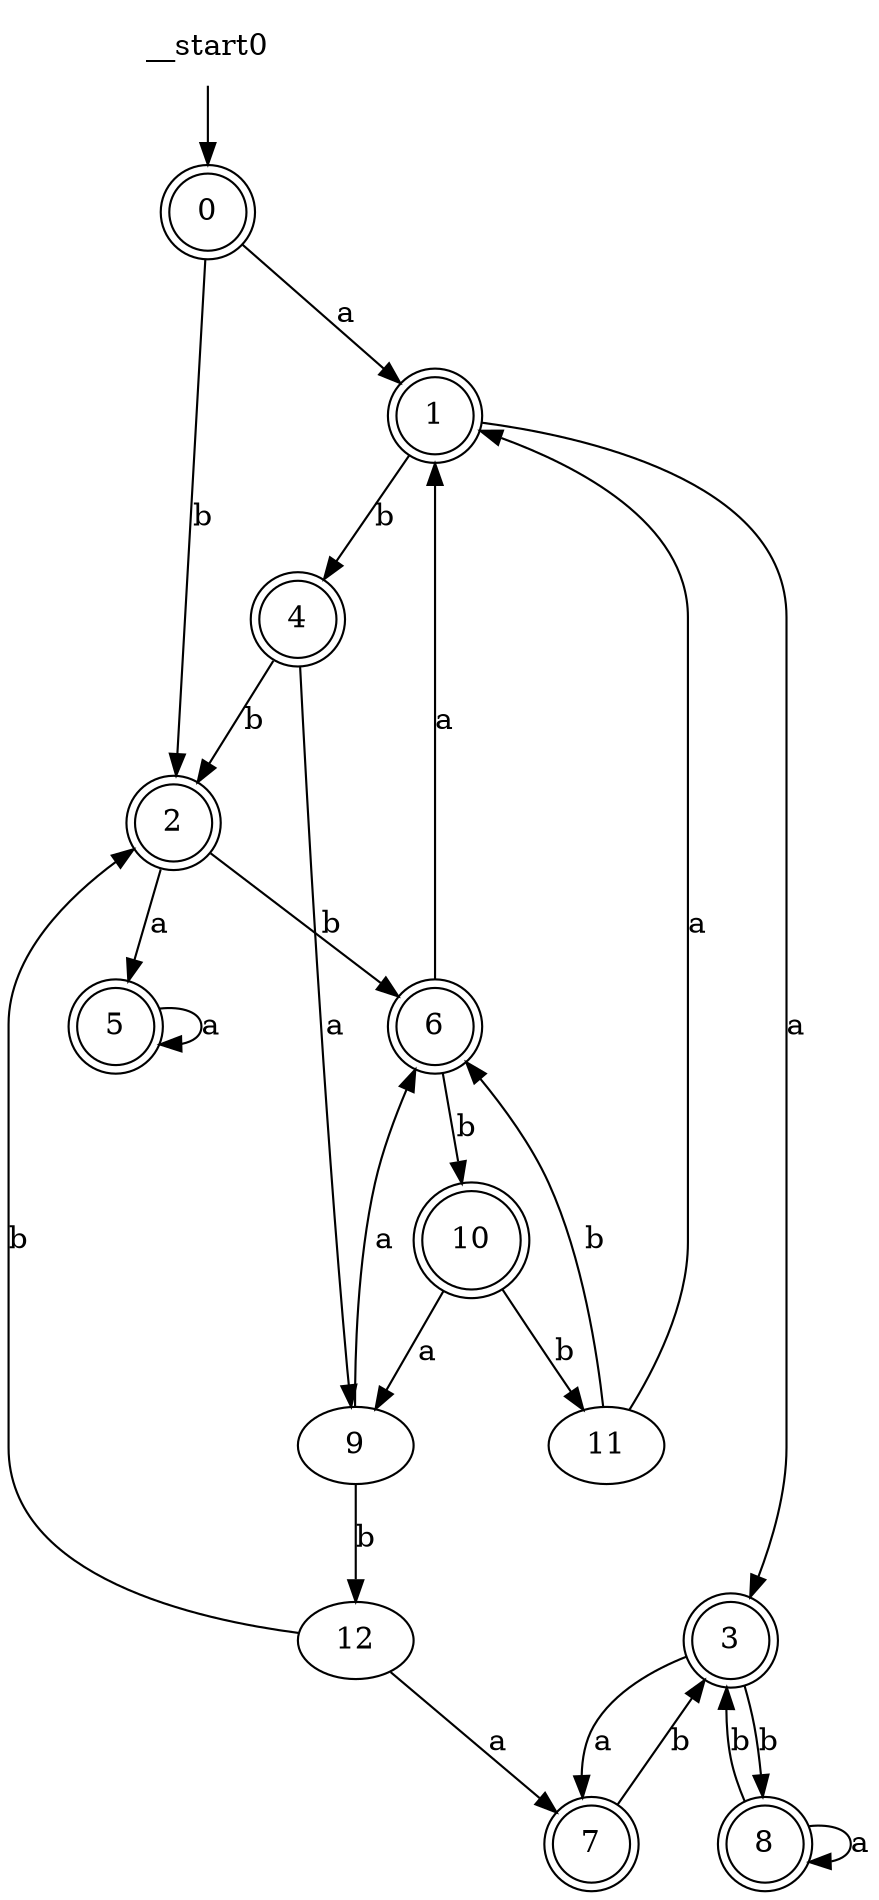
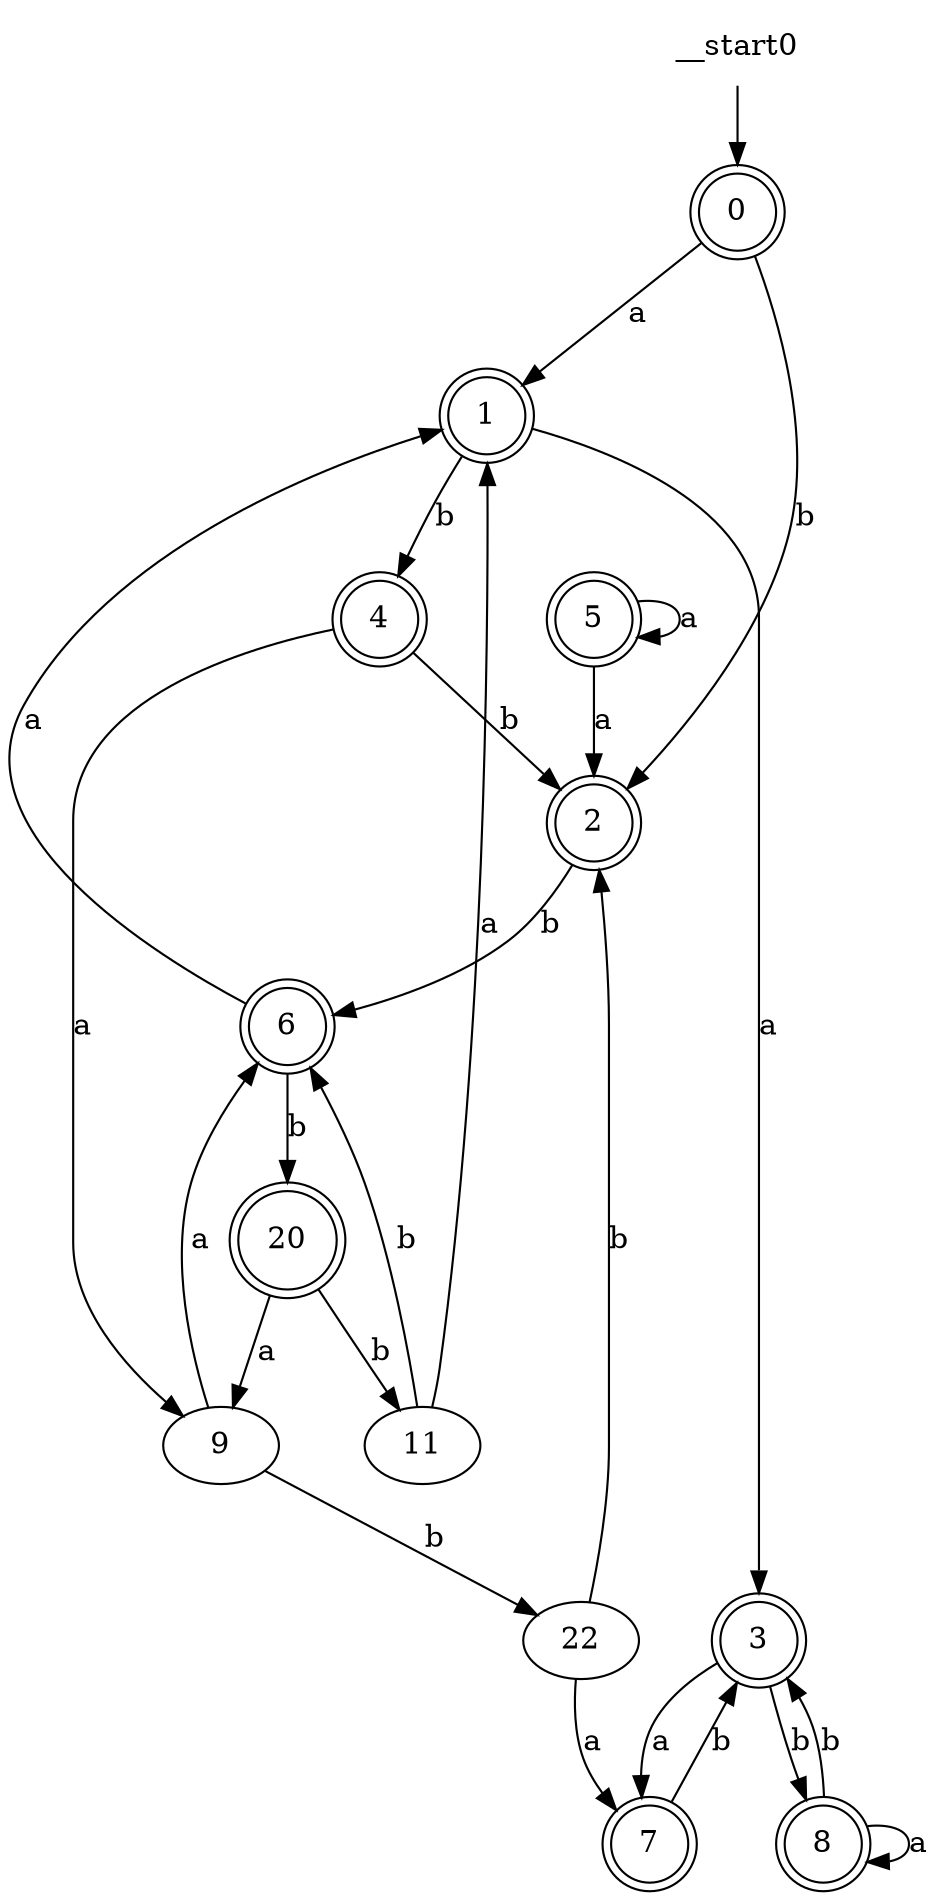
edge "2" -> "5": reversed
node "10": label "10" -> "20"
node "12": label "12" -> "22"
